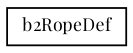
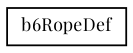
node "b2RopeDef": label "b2RopeDef" -> "b6RopeDef"
